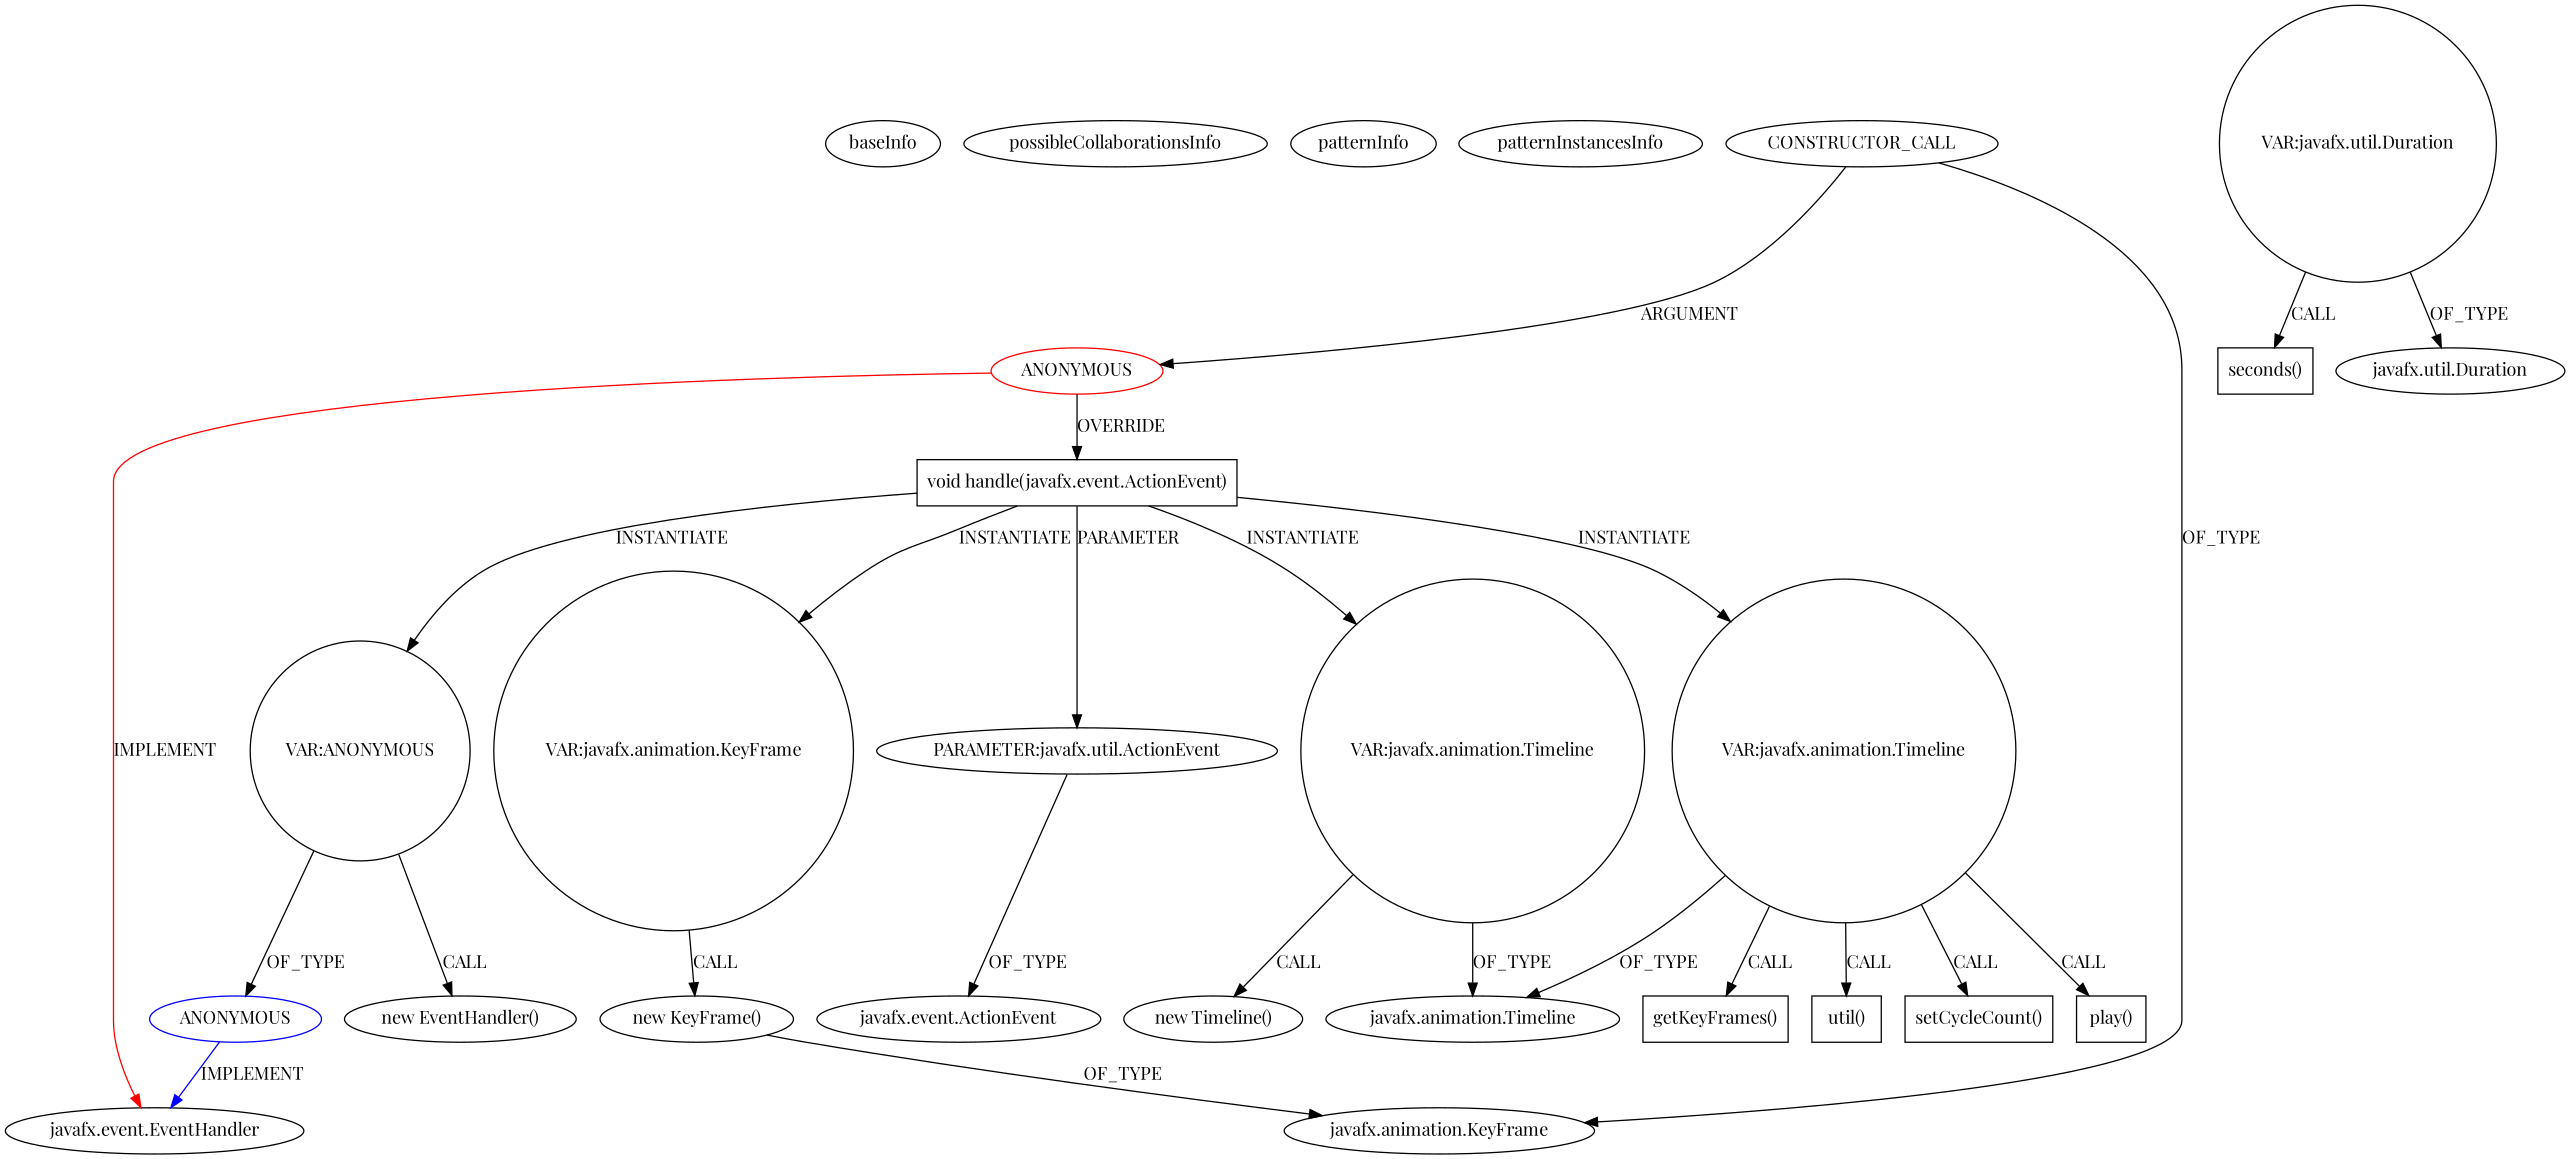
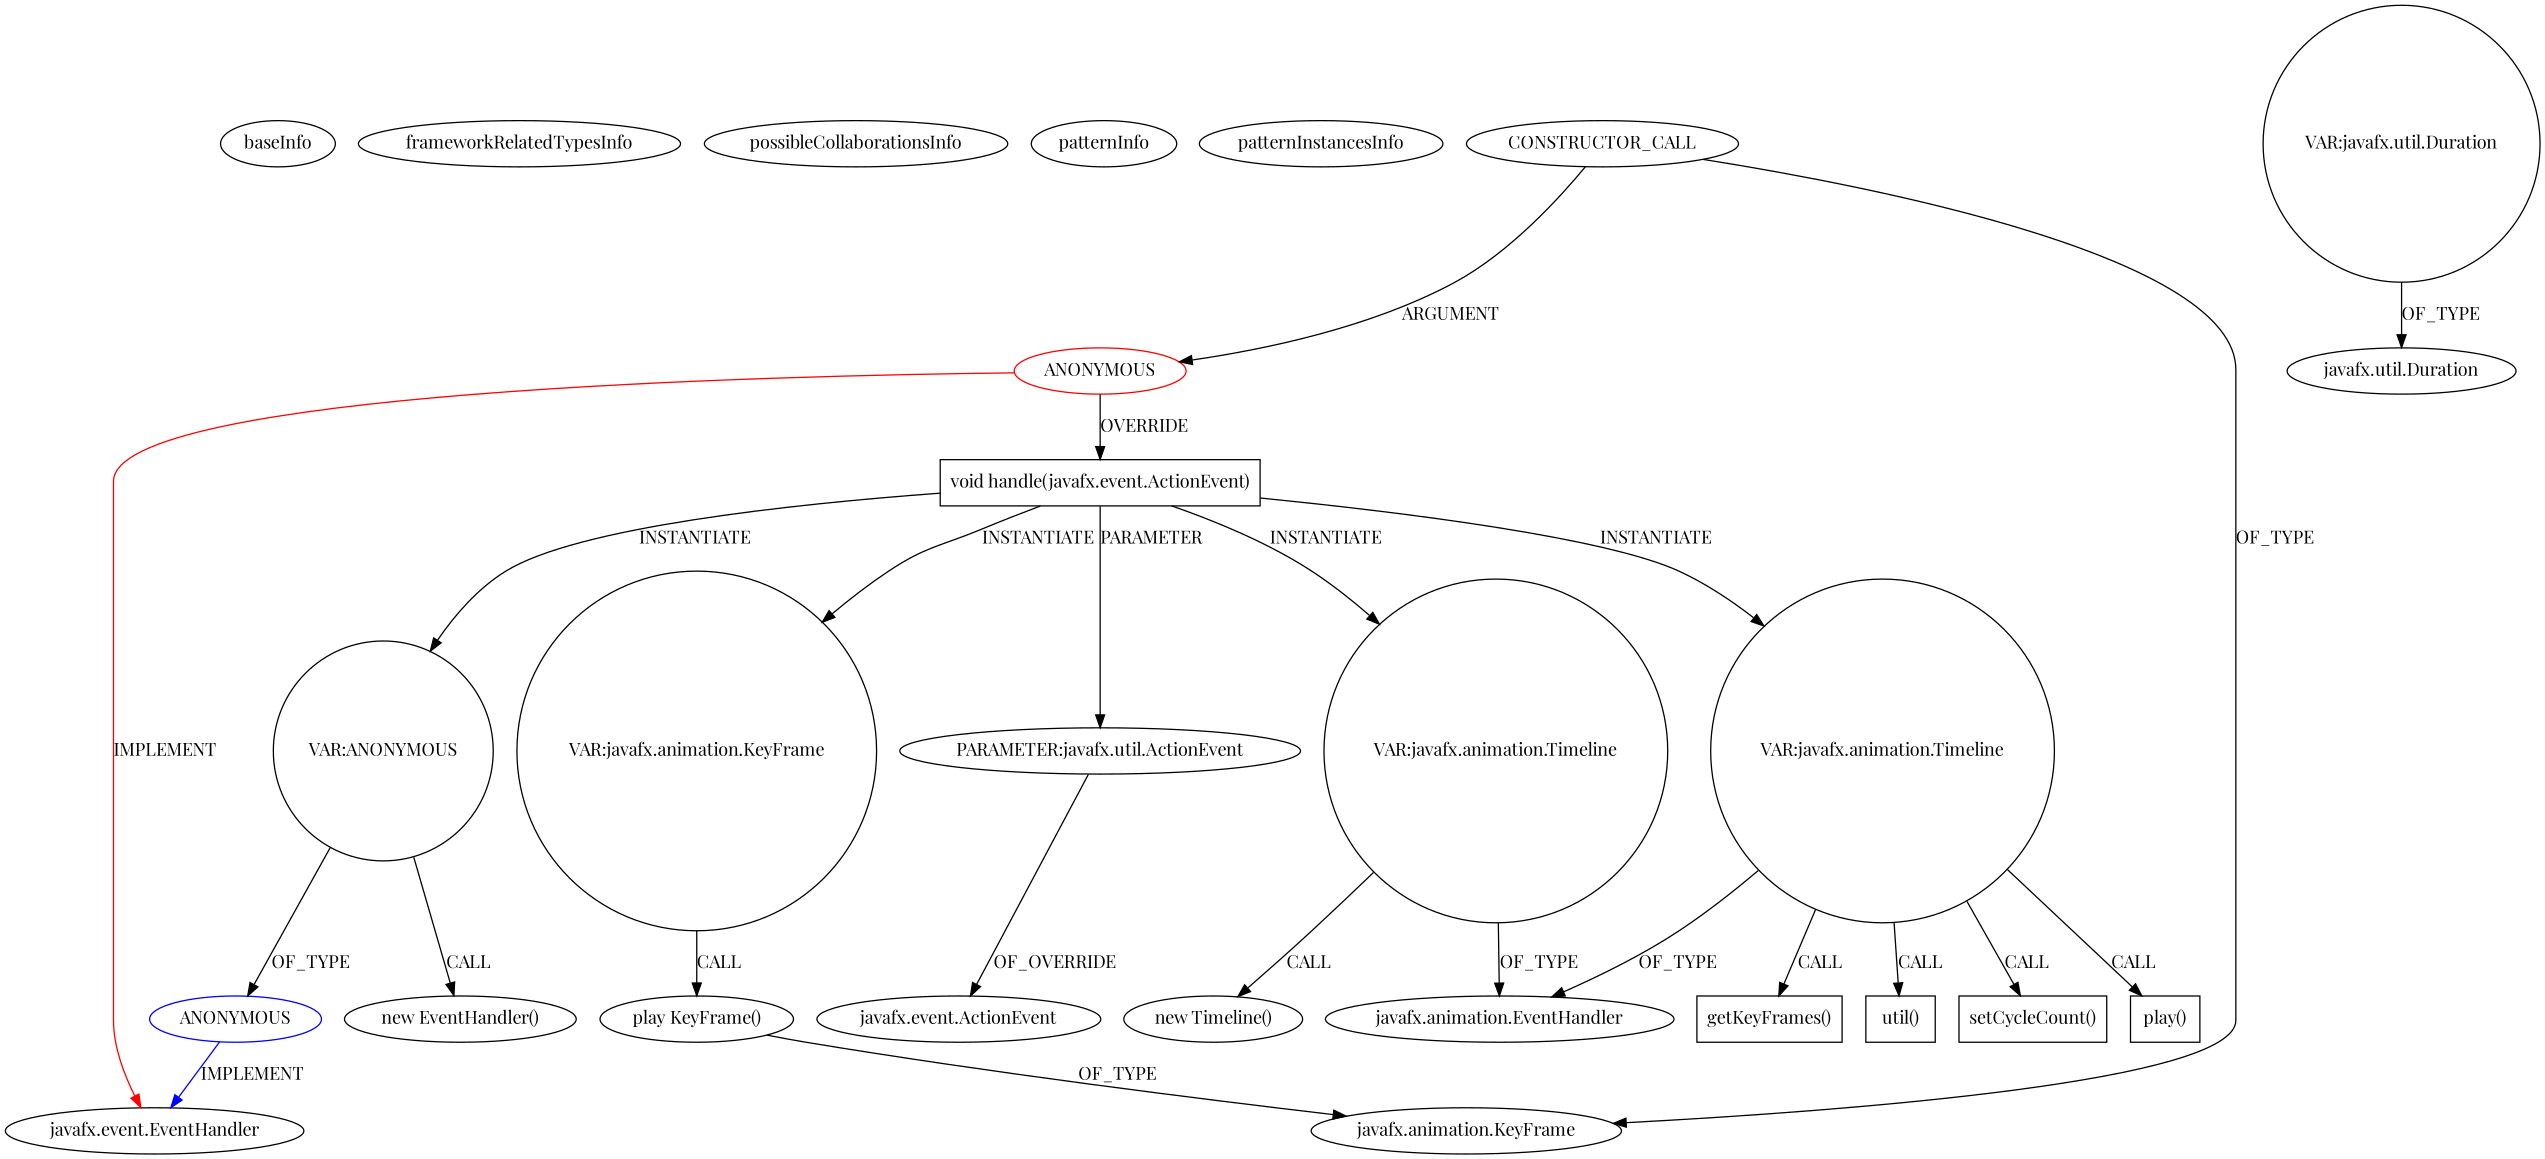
node "frameworkRelatedTypesInfo": added
node "seconds()": removed
edge "PARAMETER:javafx.util.ActionEvent" -> "javafx.event.ActionEvent": label "OF_TYPE" -> "OF_OVERRIDE"
node "new KeyFrame()": label "new KeyFrame()" -> "play KeyFrame()"
node "javafx.animation.Timeline": label "javafx.animation.Timeline" -> "javafx.animation.EventHandler"
